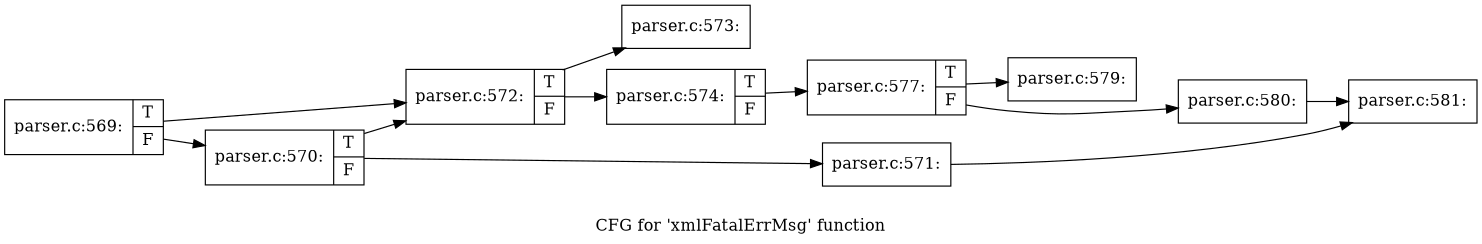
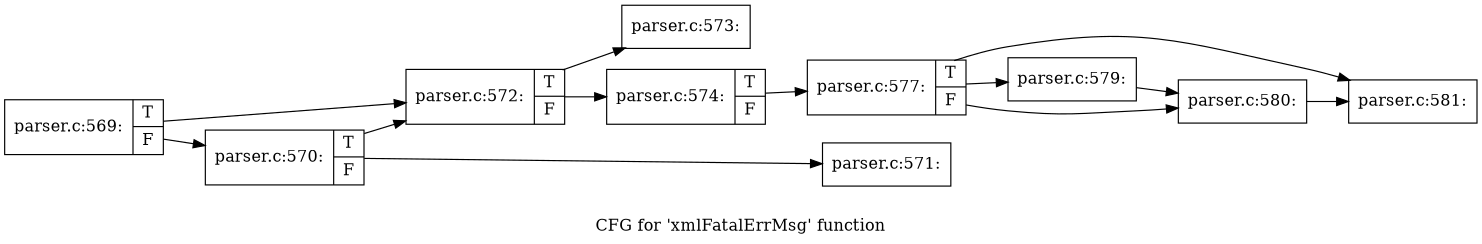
edge "parser.c:579:" -> "parser.c:580:": added
edge "parser.c:571:" -> "parser.c:581:": now "parser.c:577:" -> "parser.c:581:"
